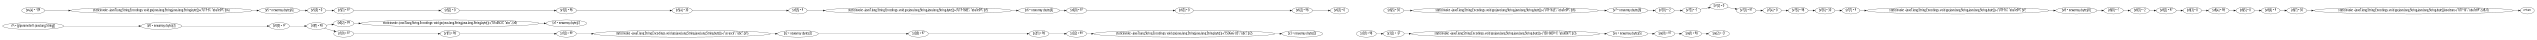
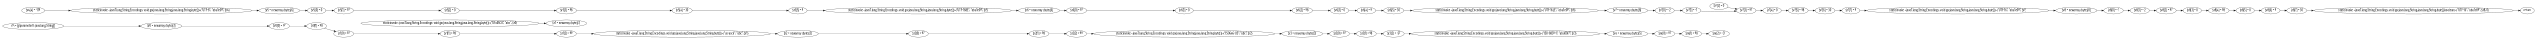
edge "$r7[1] = -1" -> "$r7[2] = 0": now "$r7[1] = -1" -> "$r7[3] = 97"
node "$r6[4] = 9": added
node "$r0[2] = 99": removed
node "$r3[0] = 97": added
